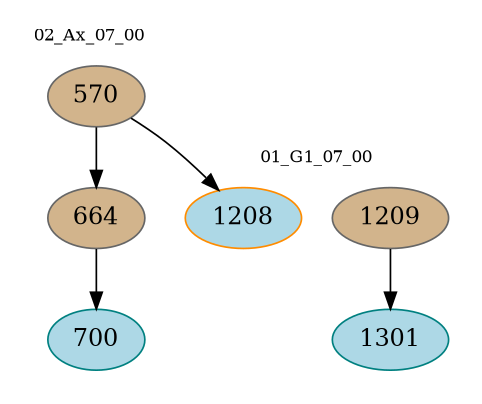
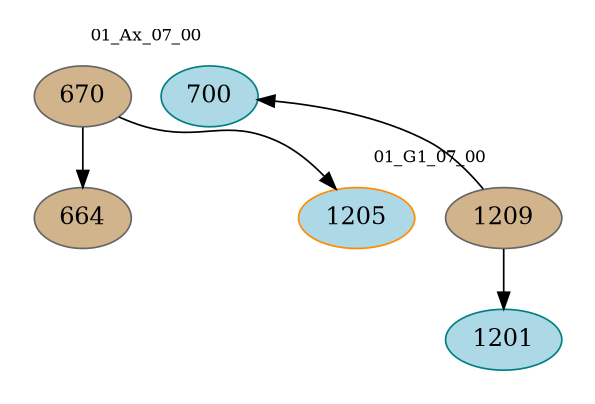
cluster "02_Ax_07_00": label "02_Ax_07_00" -> "01_Ax_07_00"
node "570": label "570" -> "670"
node "1208": label "1208" -> "1205"
edge "664" -> "700": now "1209" -> "700"
node "1301": label "1301" -> "1201"
